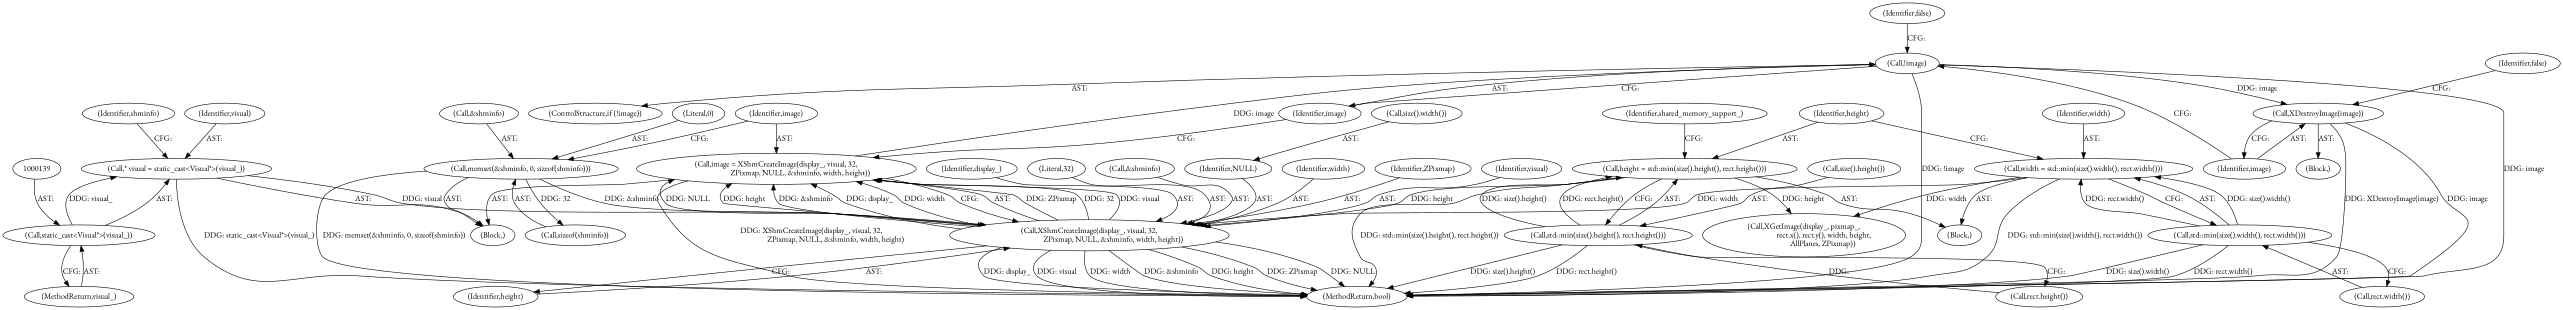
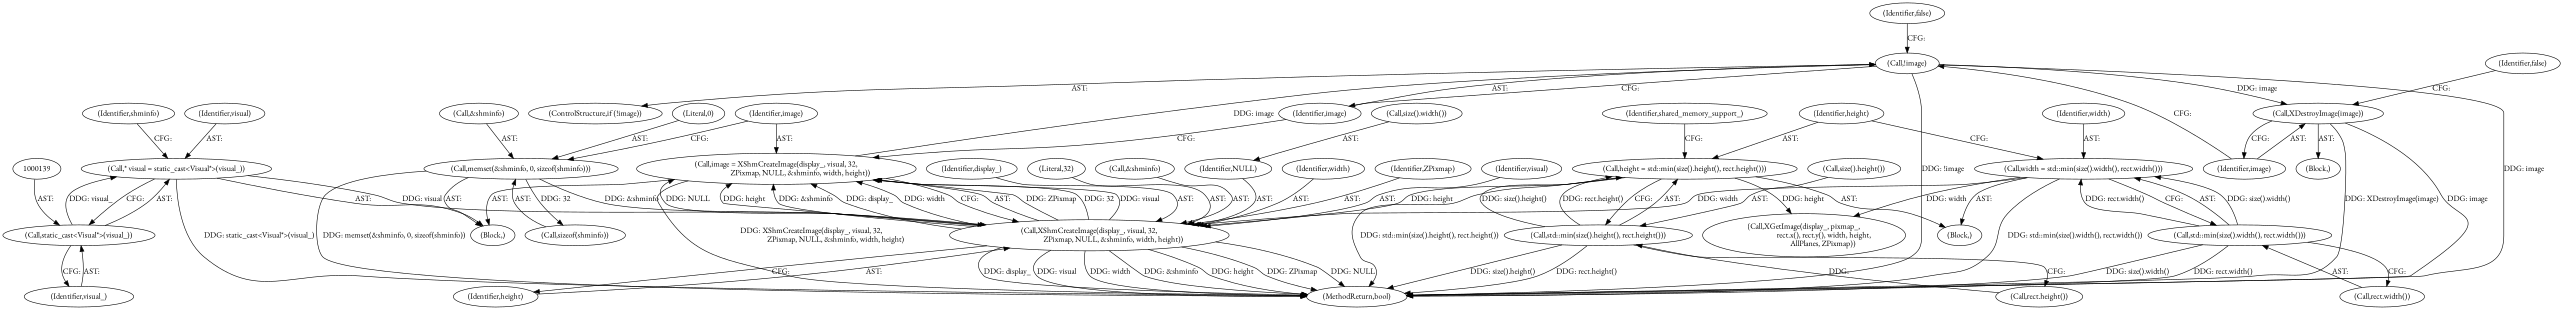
edge "(Call,* visual = static_cast<Visual*>(visual_))" -> "(Call,static_cast<Visual*>(visual_))": added, label "CFG:"
node "(MethodReturn,visual_)": label "(MethodReturn,visual_)" -> "(Identifier,visual_)"
